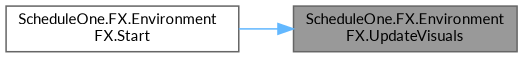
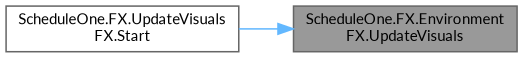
node "ScheduleOne.FX.Environment FX.Start": label "ScheduleOne.FX.Environment FX.Start" -> "ScheduleOne.FX.UpdateVisuals FX.Start"
